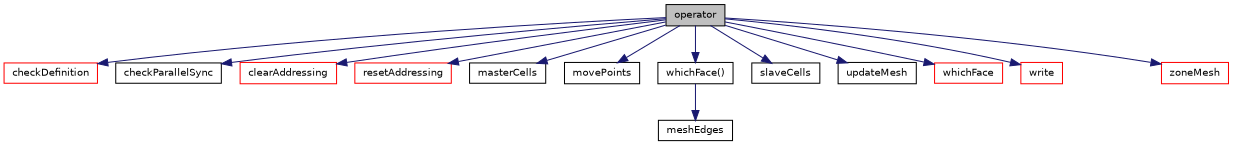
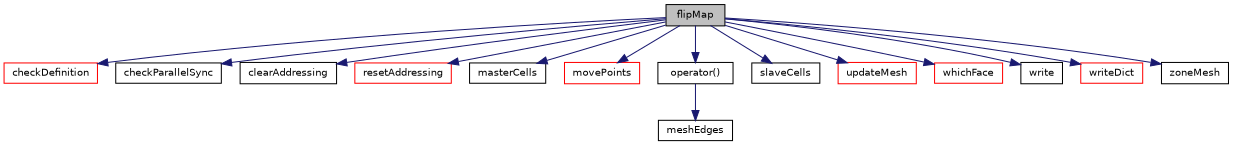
node "operator": label "operator" -> "flipMap"
node "clearAddressing": color red -> black
node "movePoints": color black -> red
node "whichFace()": label "whichFace()" -> "operator()"
node "updateMesh": color black -> red
node "write": color red -> black
node "writeDict": added
node "zoneMesh": color red -> black
